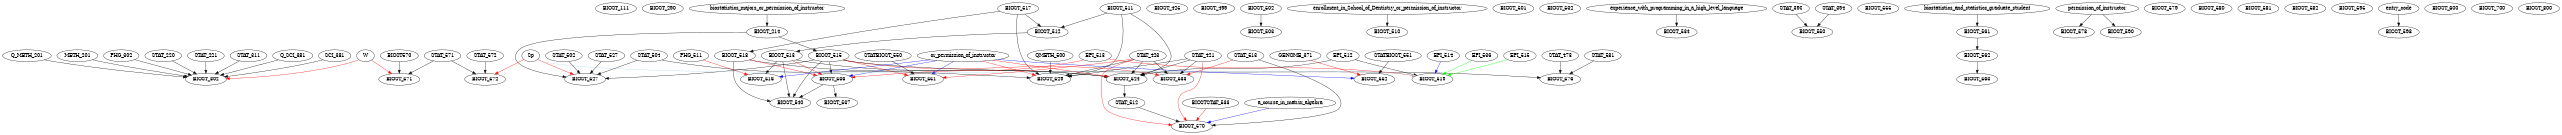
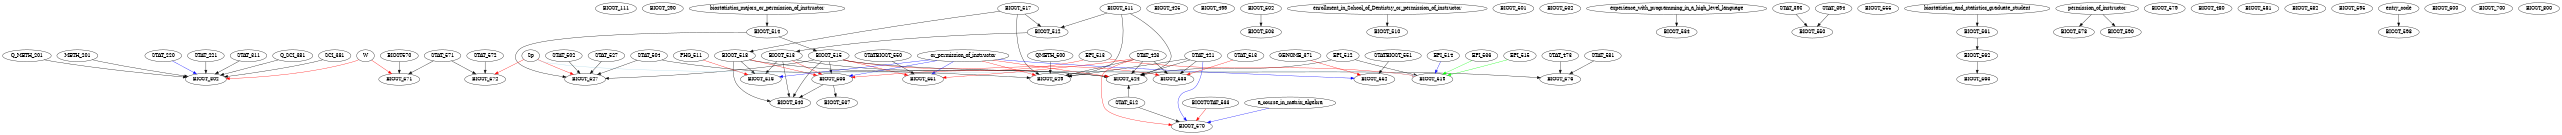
node "BIOST_580": label "BIOST_580" -> "BIOST_480"
node "BIOST_214": label "BIOST_214" -> "BIOST_514"
node "PHG_302": removed
edge "BIOST_518" -> "BIOST_516": added
edge "STAT_220" -> "BIOST_302": color black -> blue
edge "BIOST_524" -> "STAT_512": reversed
edge "STAT_421" -> "BIOST_570": color red -> blue
edge "STAT_513" -> "BIOST_570": removed
